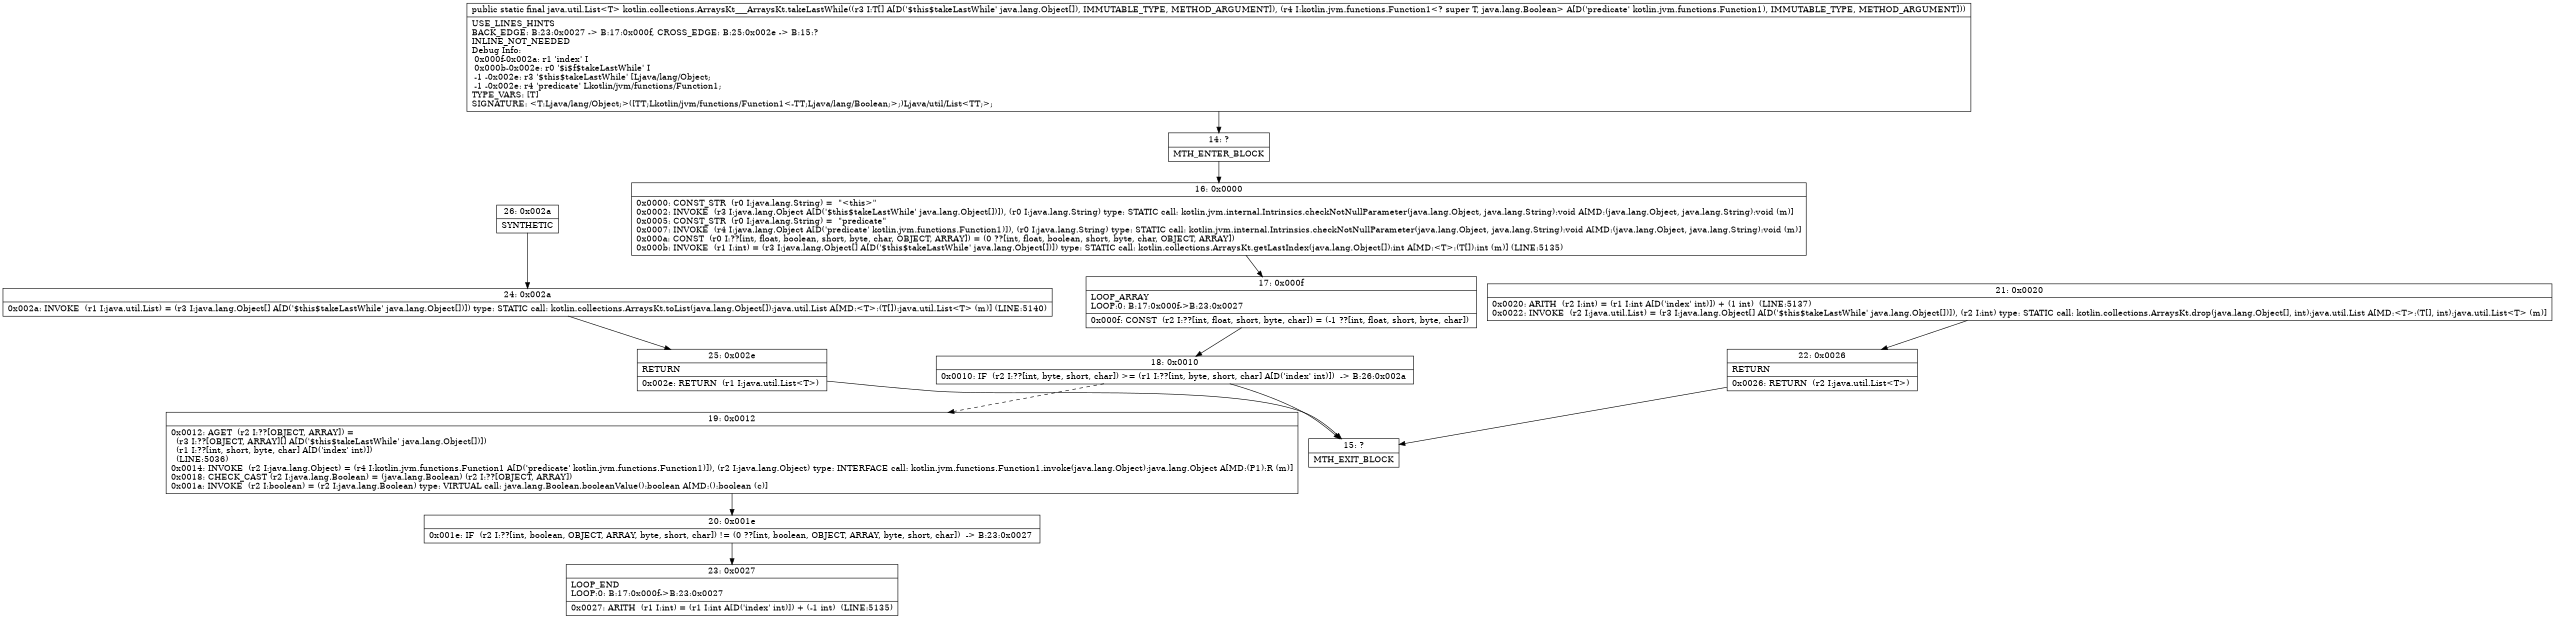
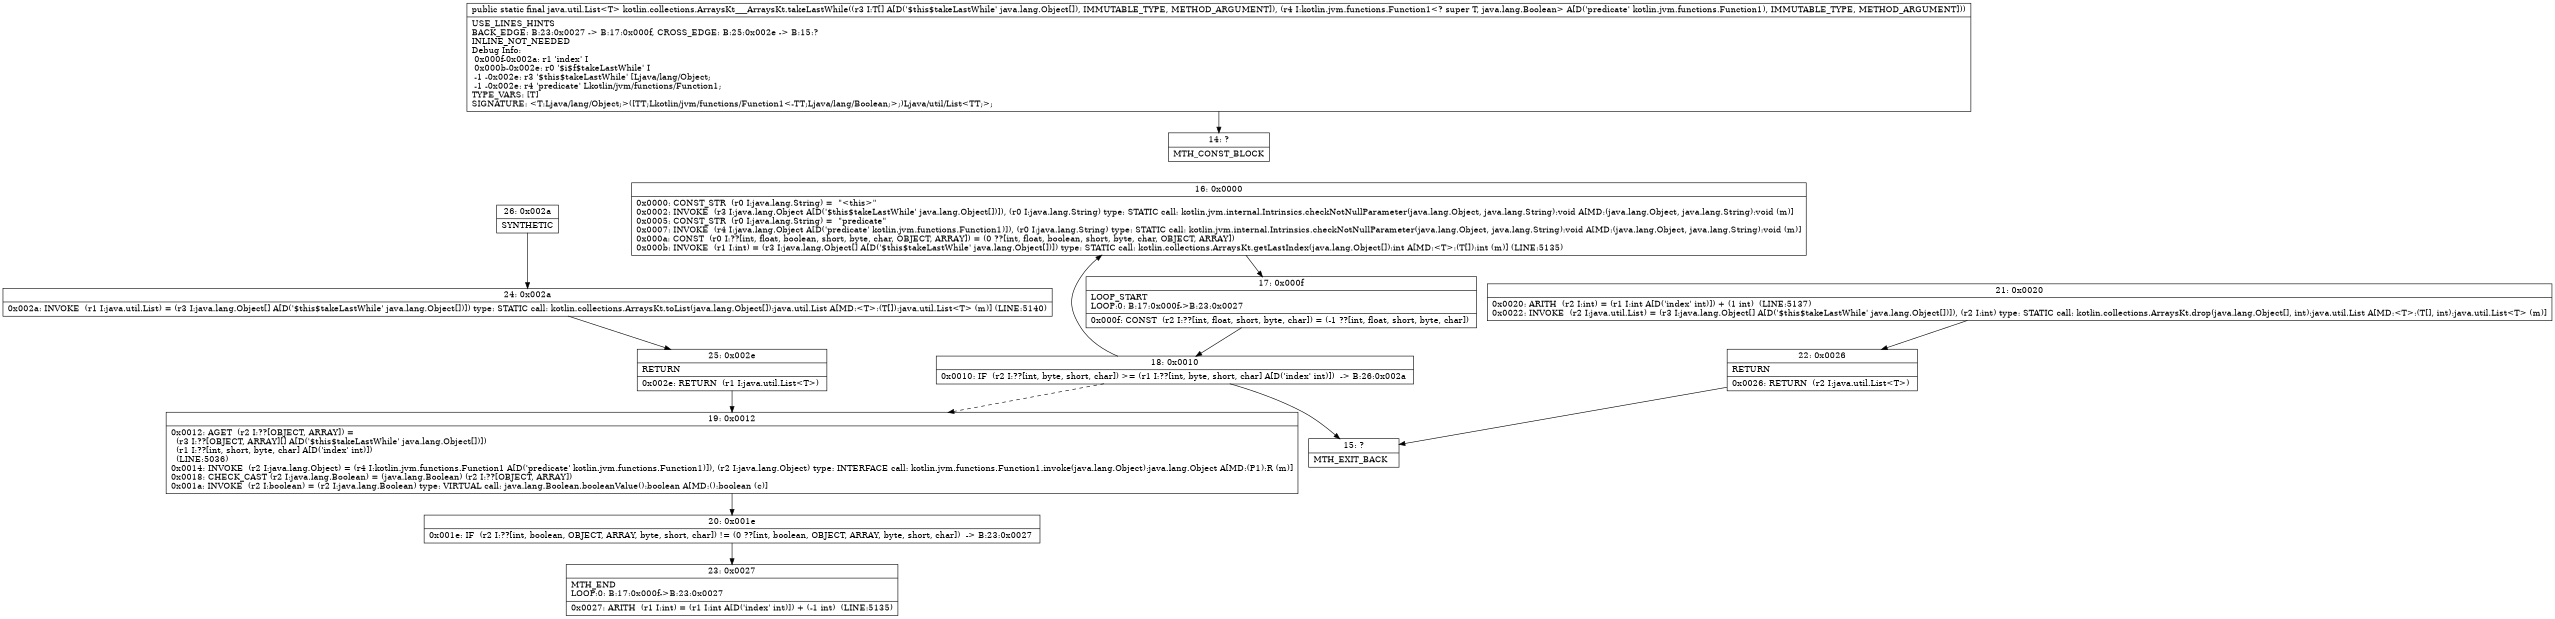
node "14: ?": text "MTH_ENTER_BLOCK" -> "MTH_CONST_BLOCK"
edge "14: ?" -> "16: 0x0000": now "18: 0x0010" -> "16: 0x0000"
node "17: 0x000f": text "LOOP_ARRAY" -> "LOOP_START"
edge "25: 0x002e" -> "15: ?": now "25: 0x002e" -> "19: 0x0012"
node "15: ?": text "MTH_EXIT_BLOCK" -> "MTH_EXIT_BACK"
node "23: 0x0027": text "LOOP_END" -> "MTH_END"
